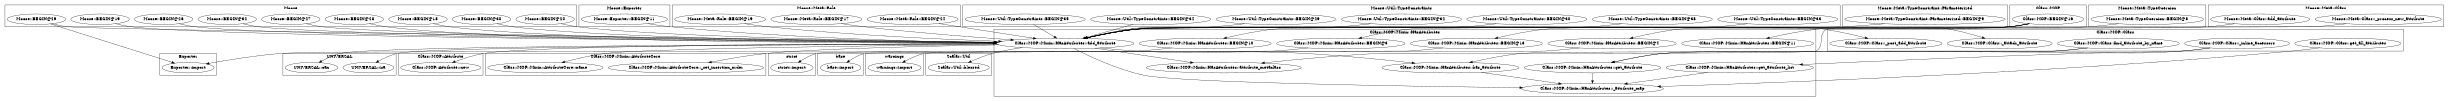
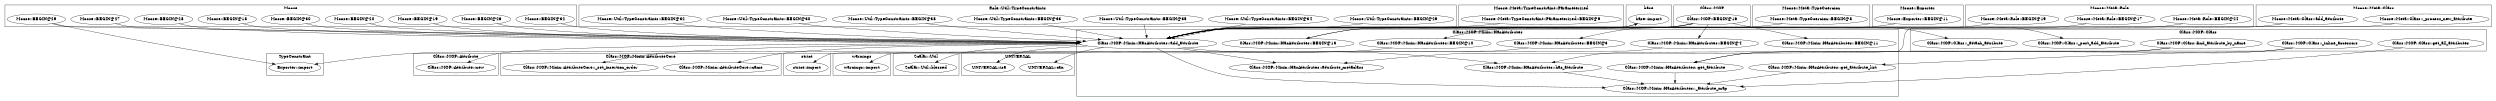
cluster "Moose::Util::TypeConstraints": label "Moose::Util::TypeConstraints" -> "Role::Util::TypeConstraints"
edge "base::import" -> "Class::MOP::Mixin::HasAttributes::add_attribute": added
cluster "Exporter": label "Exporter" -> "TypeConstraint"
